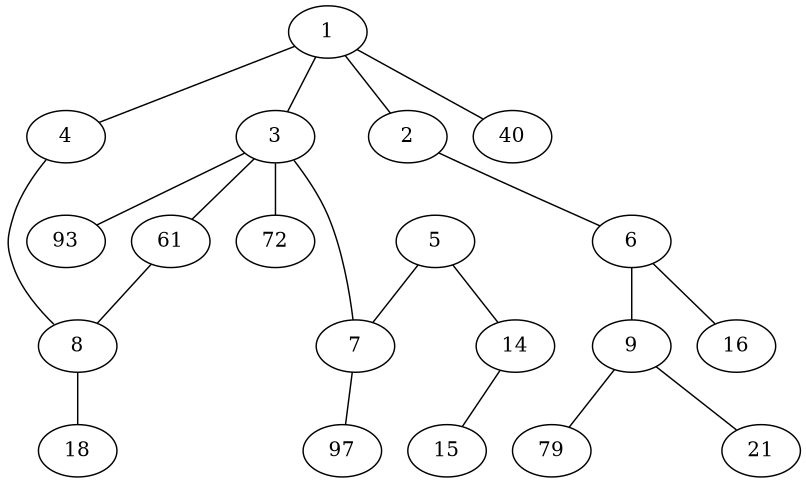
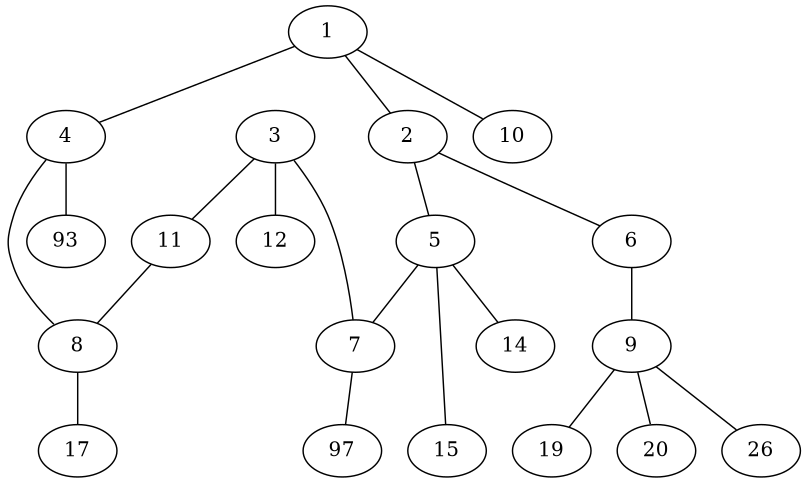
edge "1" -- "3": removed
node "40": label "40" -> "10"
edge "3" -- "93": now "4" -- "93"
edge "2" -- "5": added
node "61": label "61" -> "11"
node "72": label "72" -> "12"
node "16": removed
edge "14" -- "15": now "5" -- "15"
node "18": label "18" -> "17"
node "79": label "79" -> "19"
node "20": added
node "21": label "21" -> "26"
